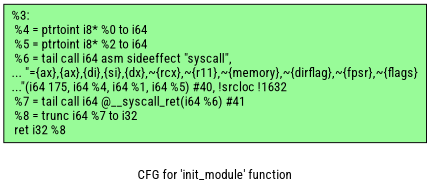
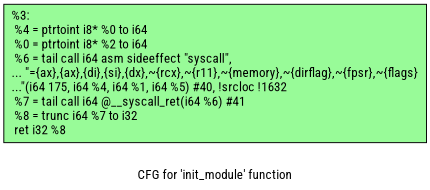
node "%3:": text "%5 = ptrtoint i8* %2 to i64" -> "%0 = ptrtoint i8* %2 to i64"
